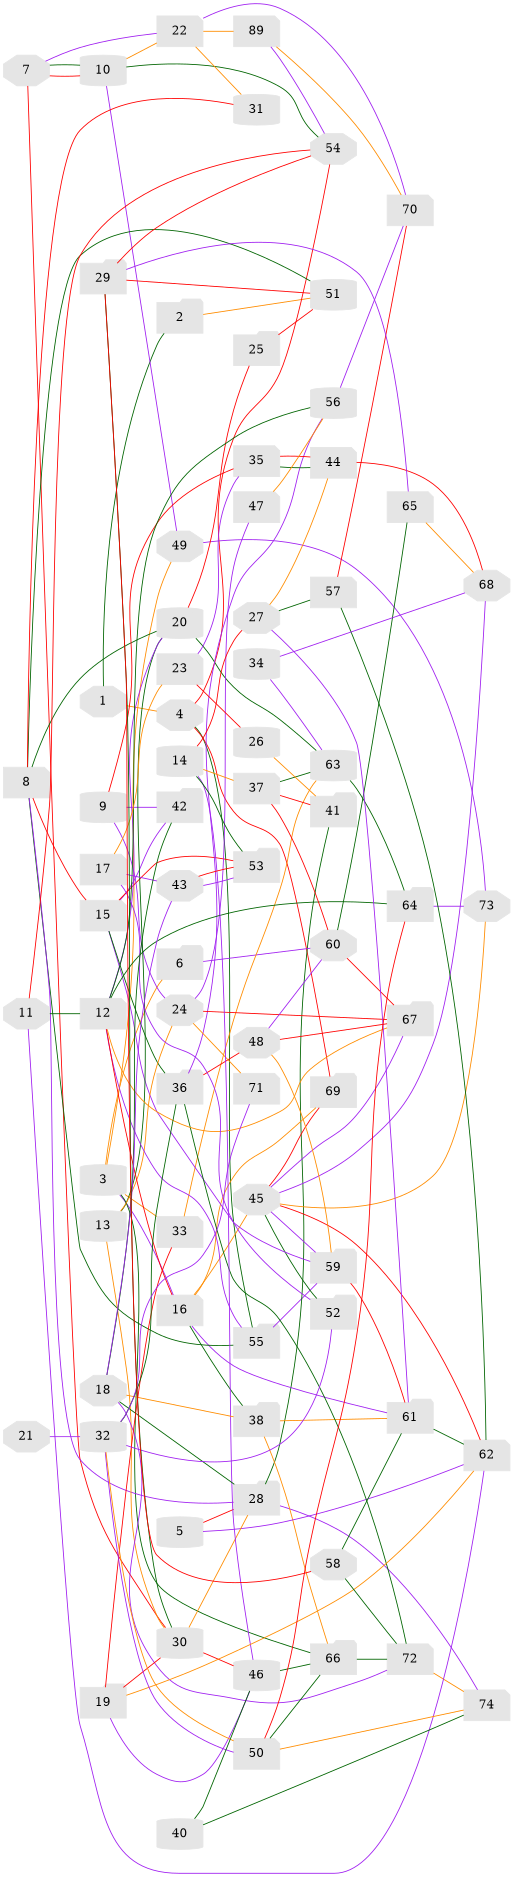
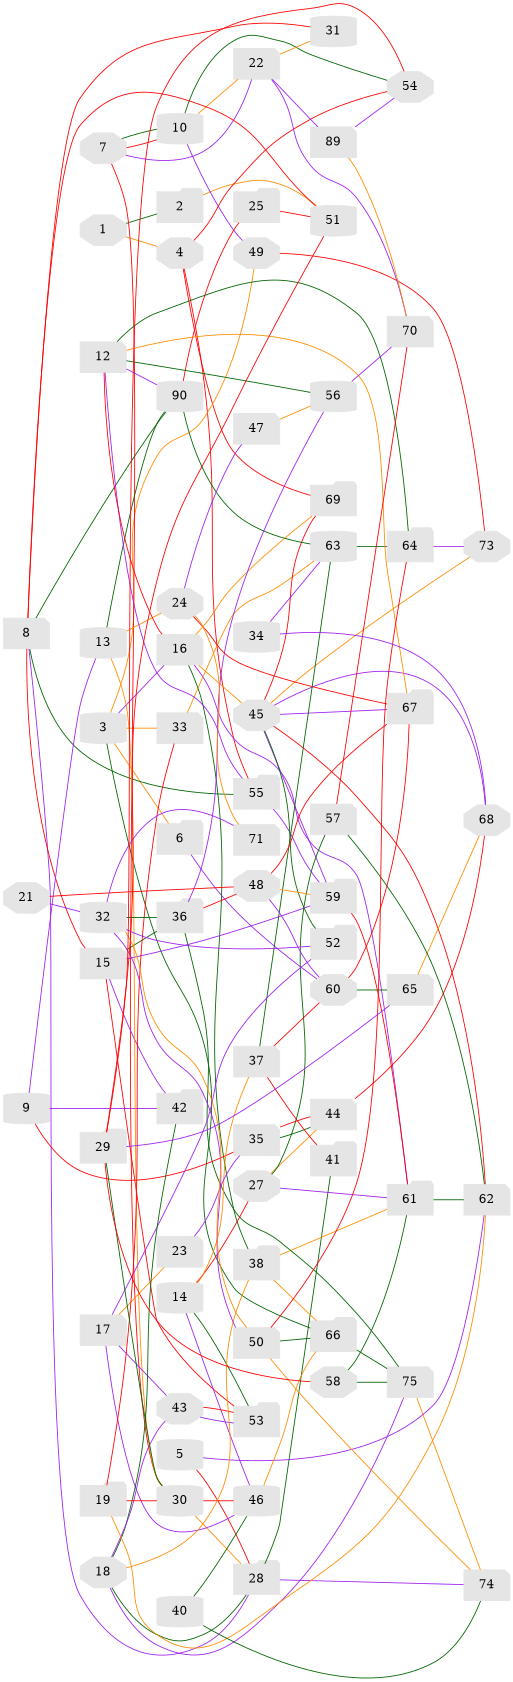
edge "22" -- "89": color darkorange -> purple
edge "51" -- "8": color darkgreen -> red
node "20": label "20" -> "90"
edge "49" -- "73": color purple -> red
node "26": removed
edge "48" -- "21": added
edge "9" -- "24": now "9" -- "13"
edge "4" -- "55": color darkgreen -> red
node "11": removed
node "72": label "72" -> "75"
edge "66" -- "46": color darkgreen -> darkorange
edge "46" -- "19": now "46" -- "17"
